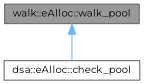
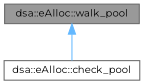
node "walk::eAlloc::walk_pool": label "walk::eAlloc::walk_pool" -> "dsa::eAlloc::walk_pool"
